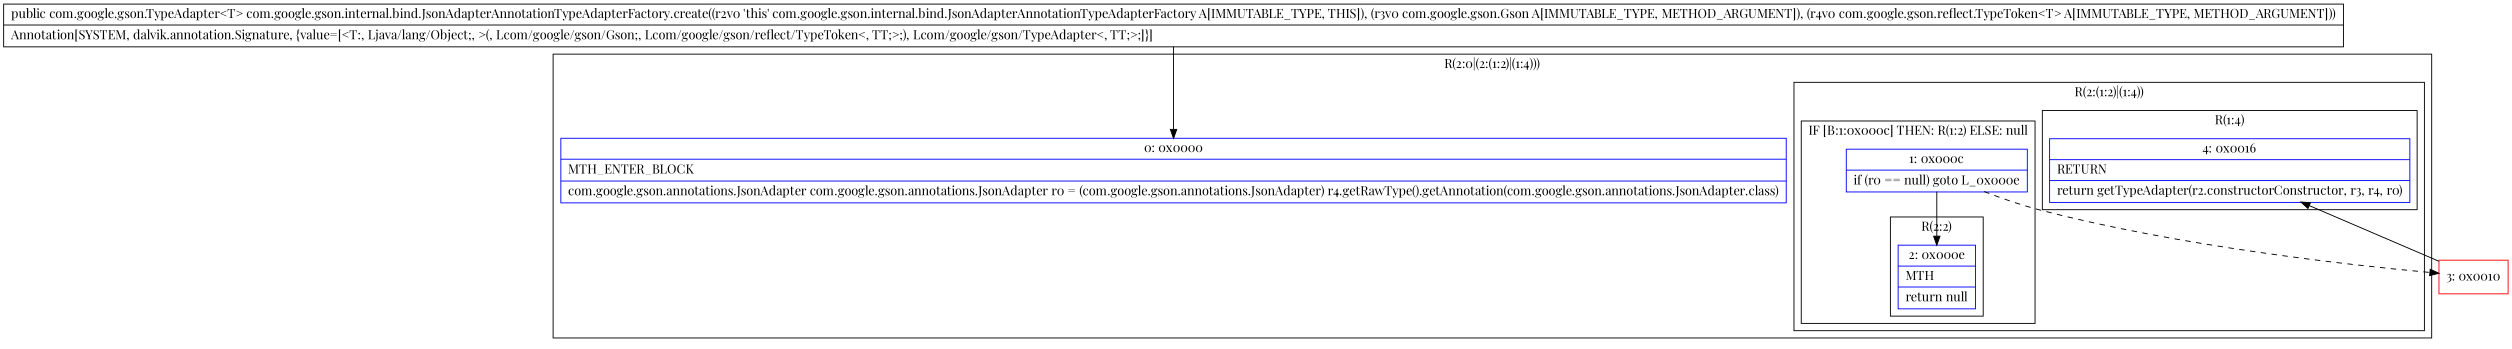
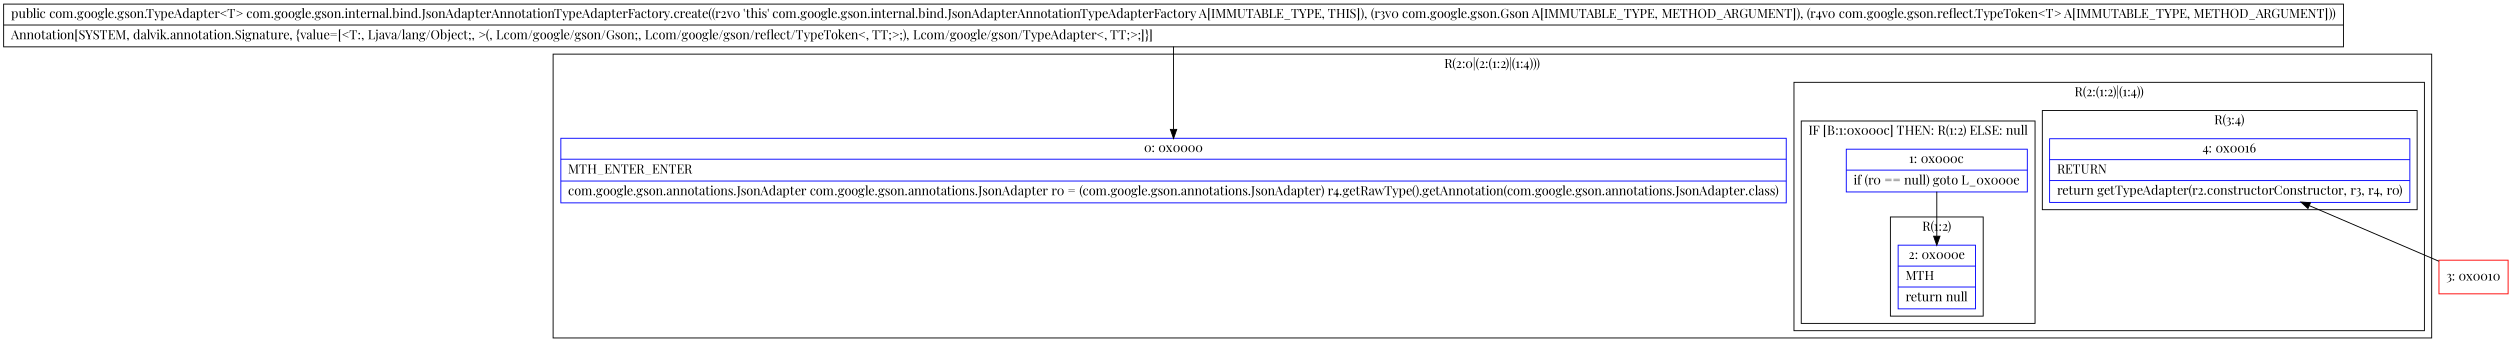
cluster "R(1:4)": label "R(1:4)" -> "R(3:4)"
node "0: 0x0000": text "MTH_ENTER_BLOCK" -> "MTH_ENTER_ENTER"
cluster "R(2:2)": label "R(2:2)" -> "R(1:2)"
edge "1: 0x000c" -> "3: 0x0010": removed
